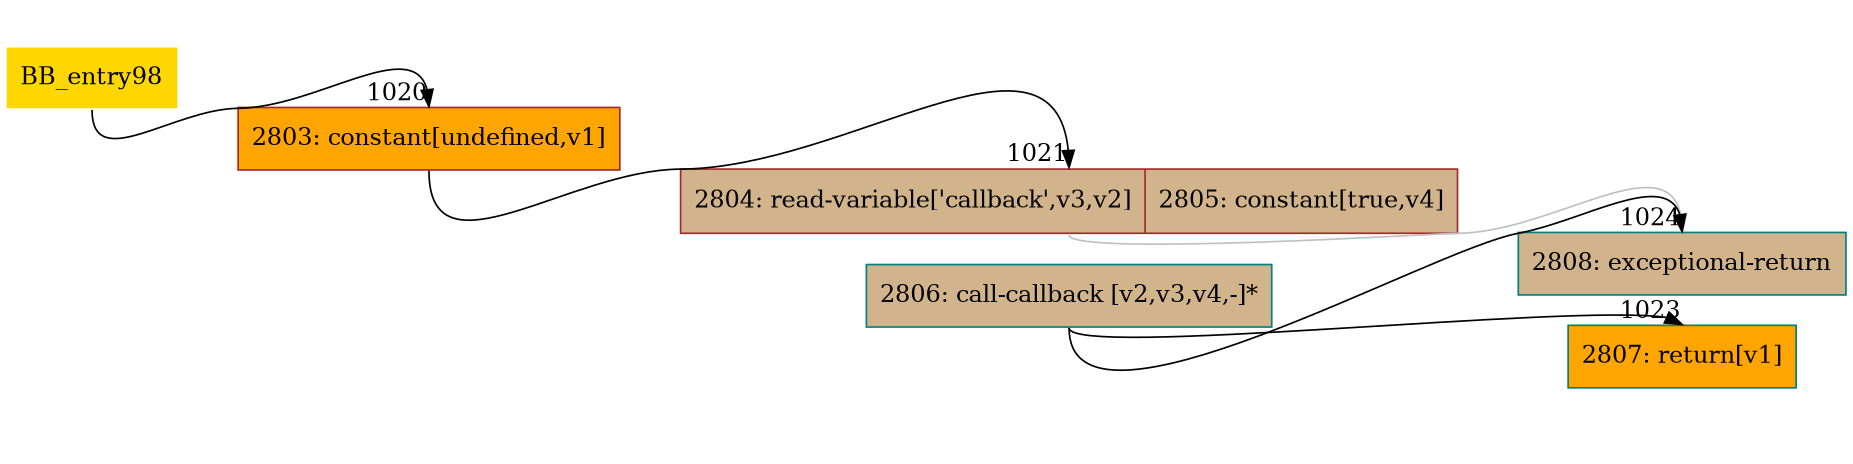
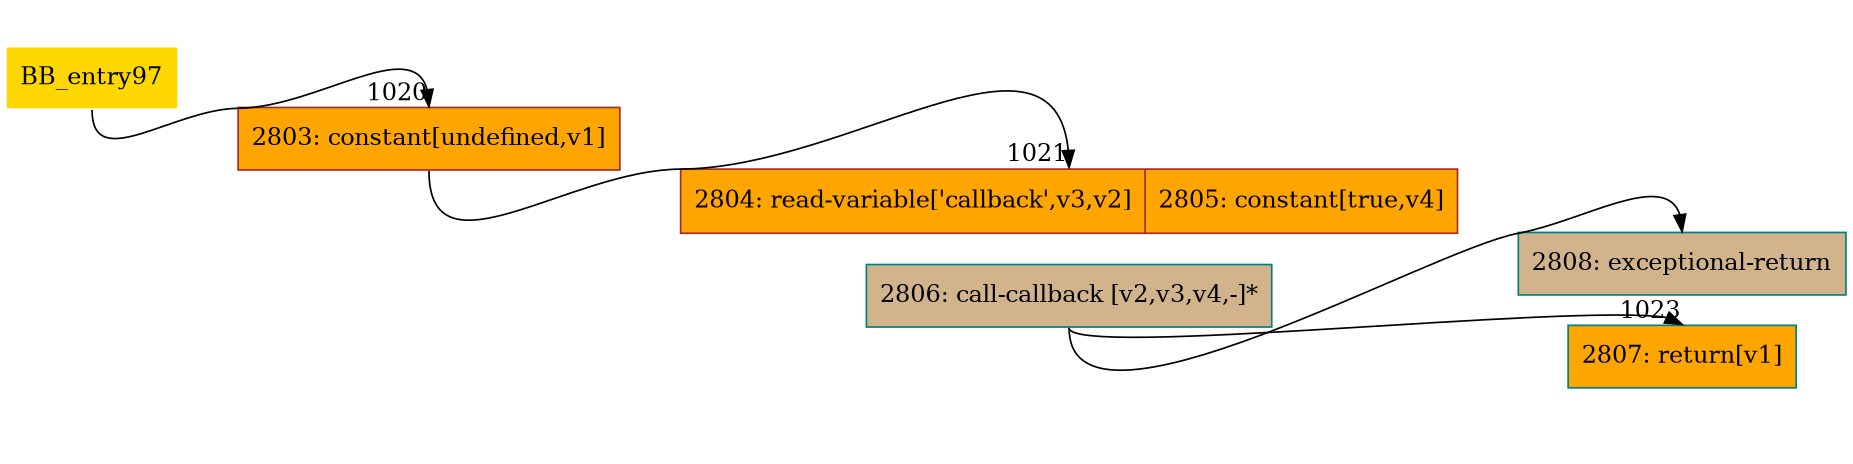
node "BB_entry98": label "BB_entry98" -> "BB_entry97"
node "2804: read-variable['callback',v3,v2]": fillcolor tan -> orange
edge "2804: read-variable['callback',v3,v2]" -> "2808: exceptional-return": removed
